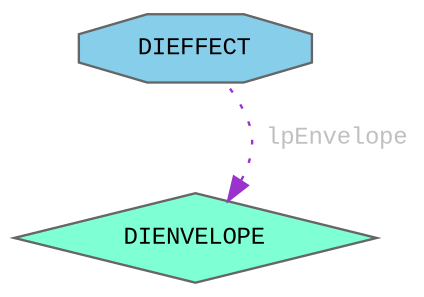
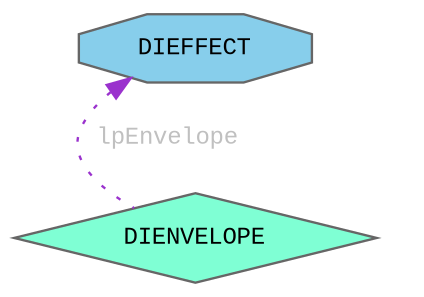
edge "DIEFFECT" -> "DIENVELOPE": reversed
